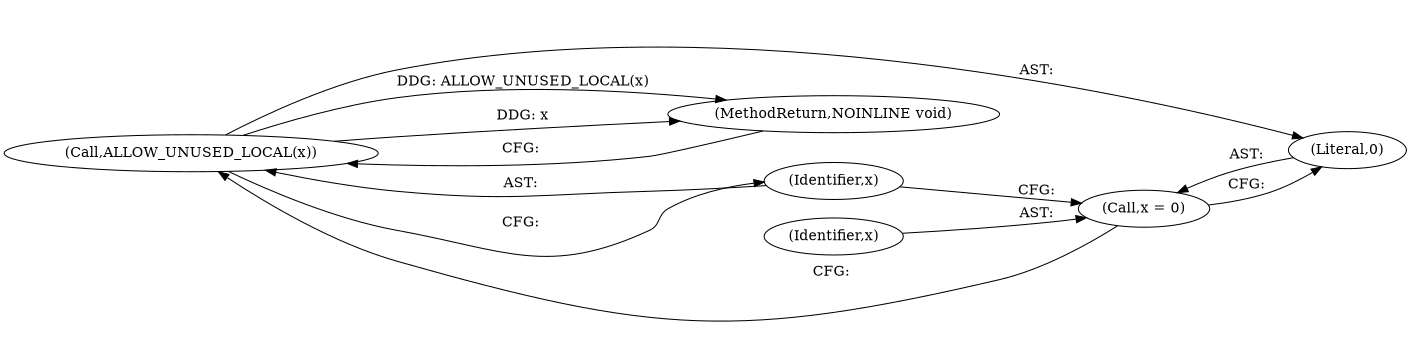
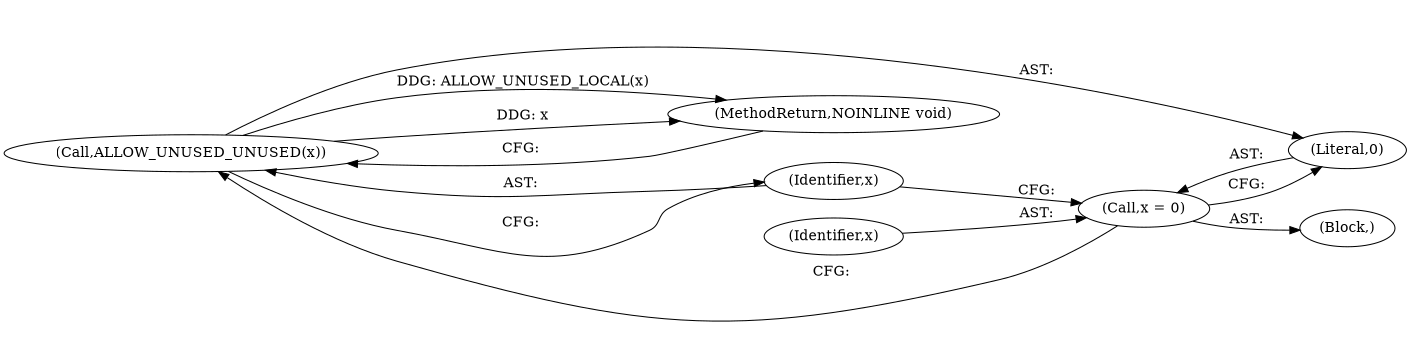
node "(Call,ALLOW_UNUSED_LOCAL(x))": label "(Call,ALLOW_UNUSED_LOCAL(x))" -> "(Call,ALLOW_UNUSED_UNUSED(x))"
node "(Block,)": added
